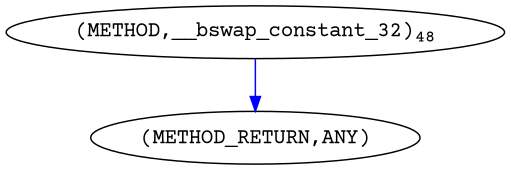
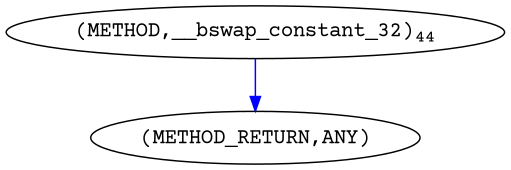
node "(METHOD,__bswap_constant_32)": text "48" -> "44"
